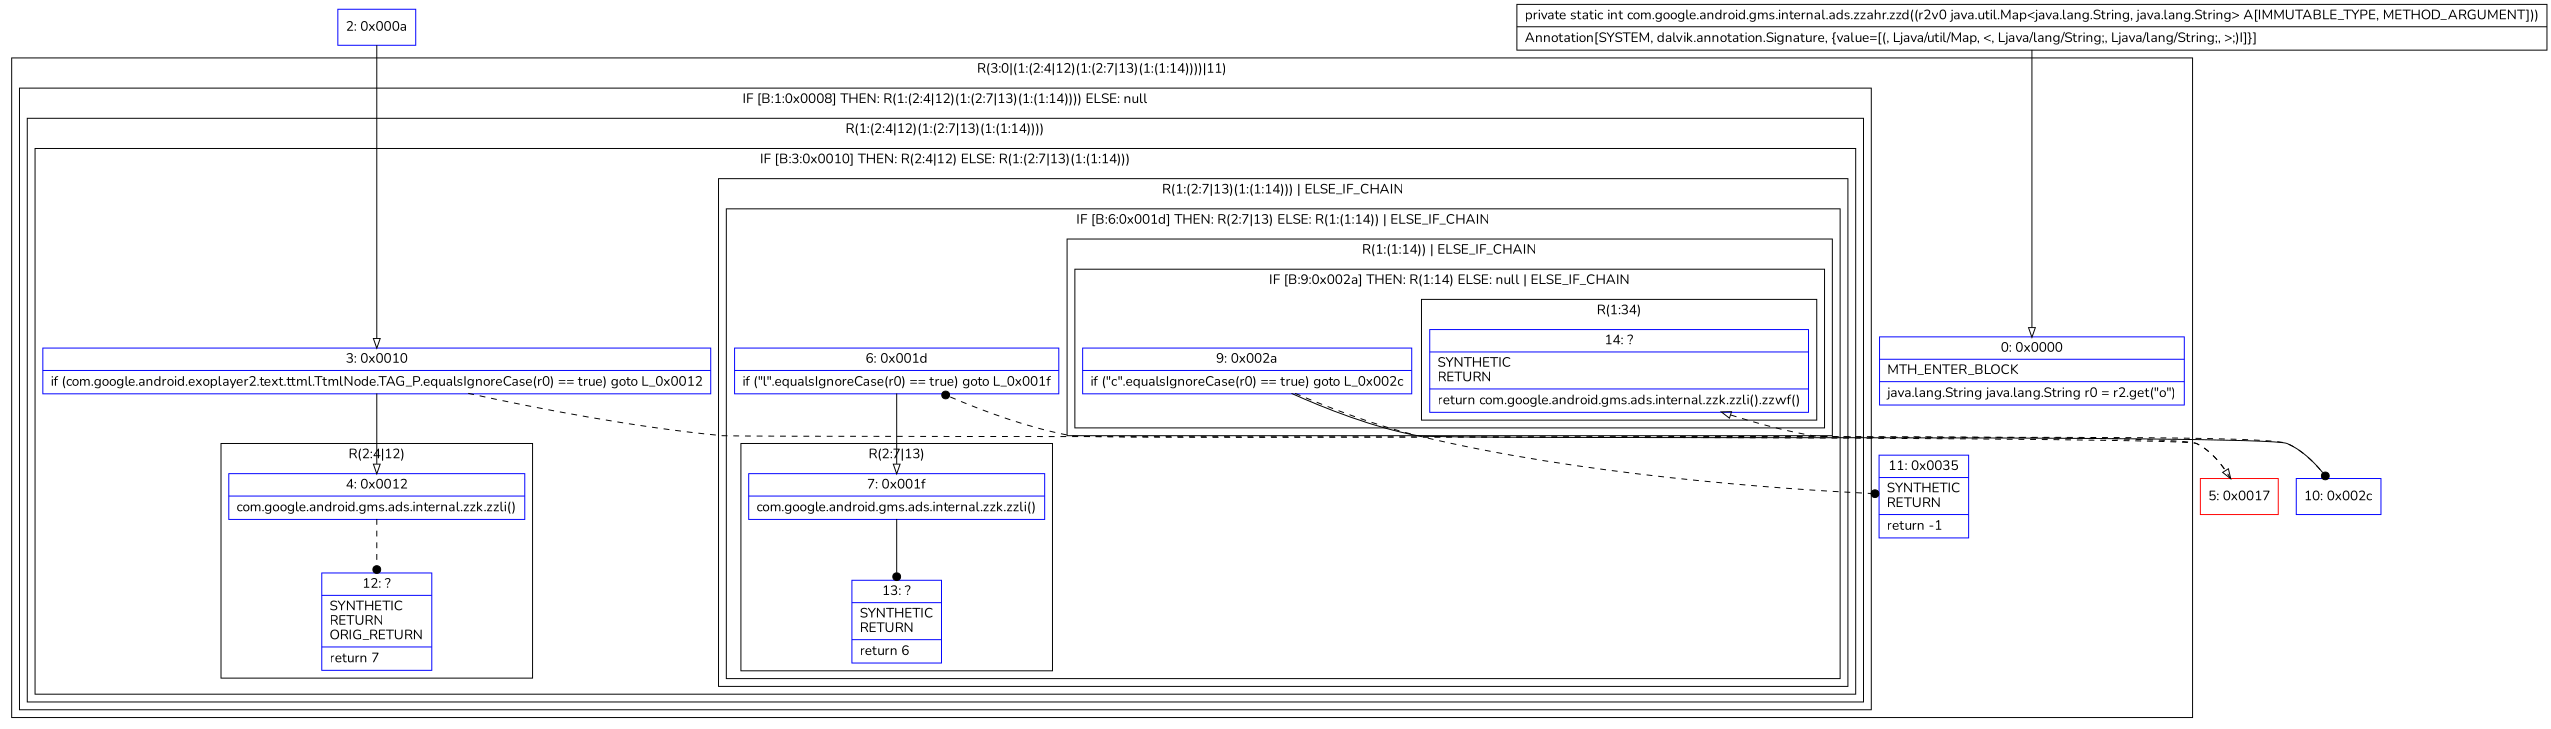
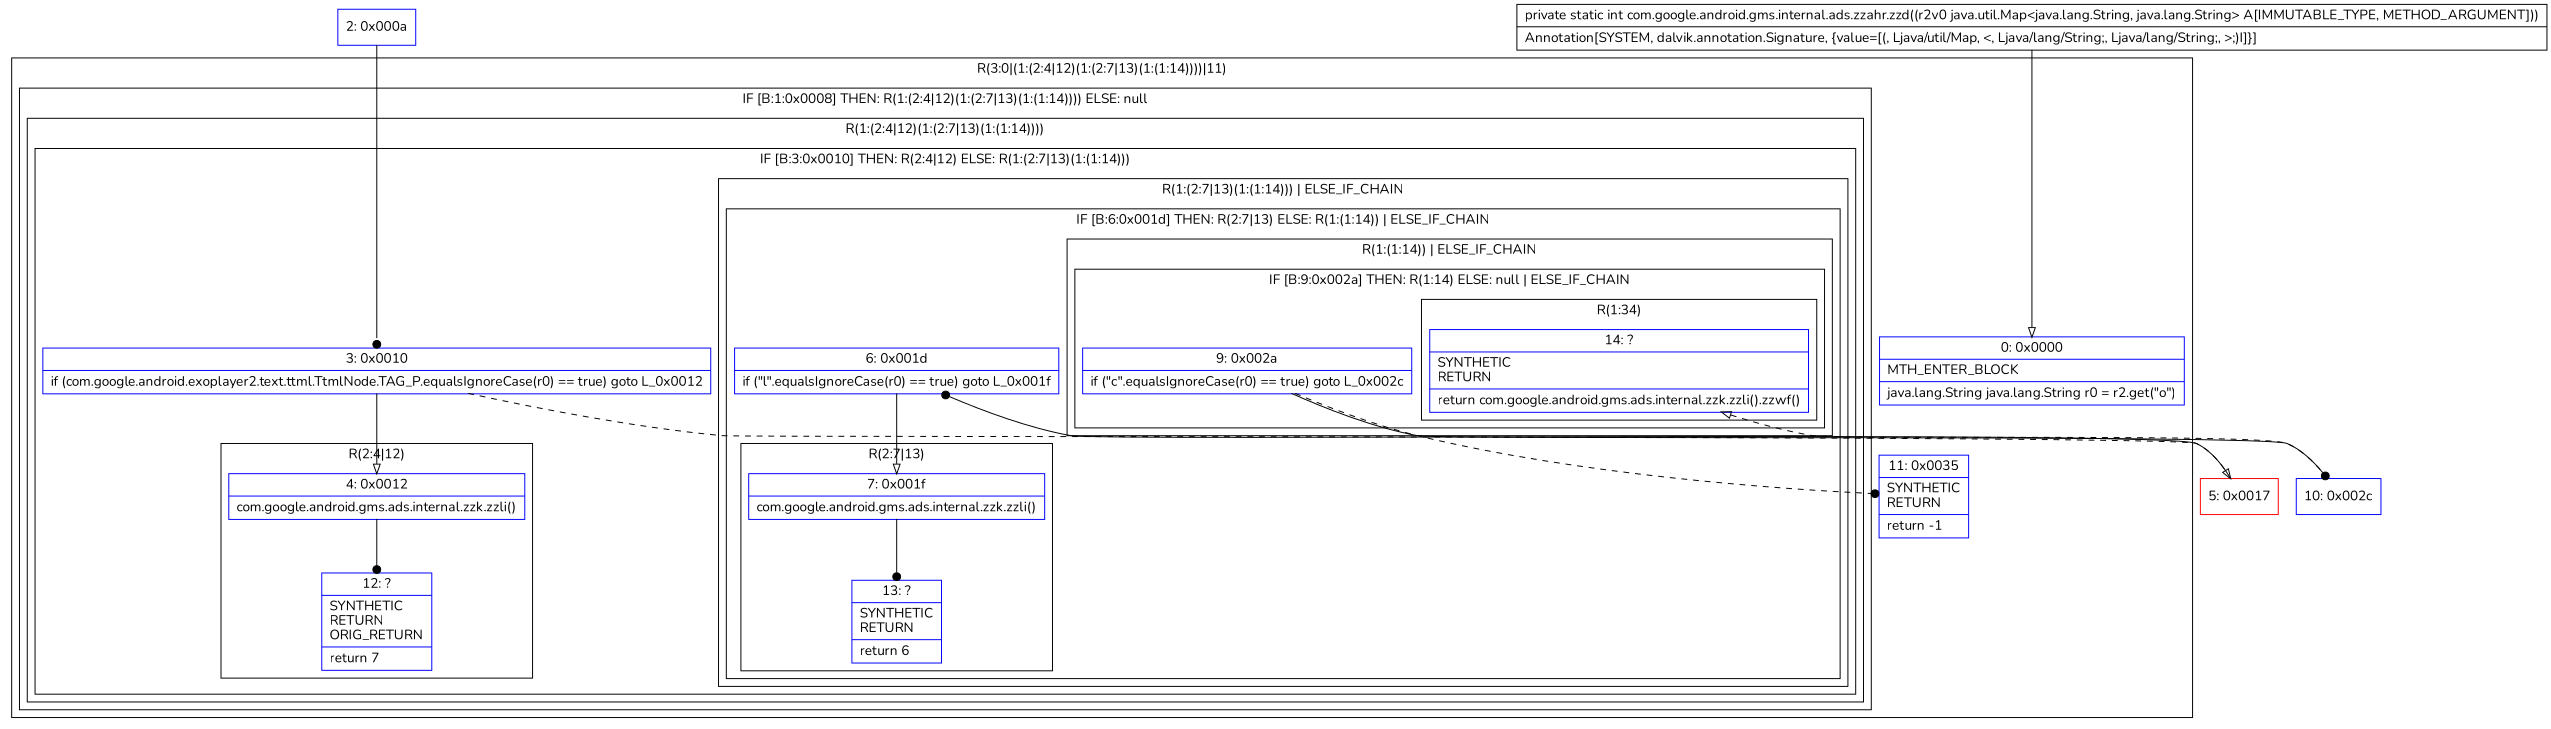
edge "2: 0x000a" -> "3: 0x0010": arrowhead onormal -> dot
edge "5: 0x0017" -> "6: 0x001d": style dashed -> solid
edge "4: 0x0012" -> "12: ?": style dashed -> solid
